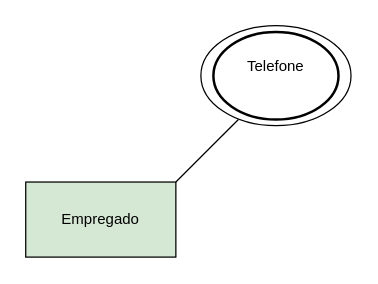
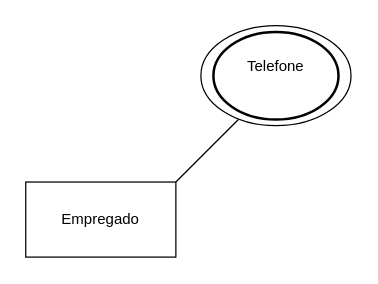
node "Empregado": fillcolor #d5e8d4 -> #ffffff
